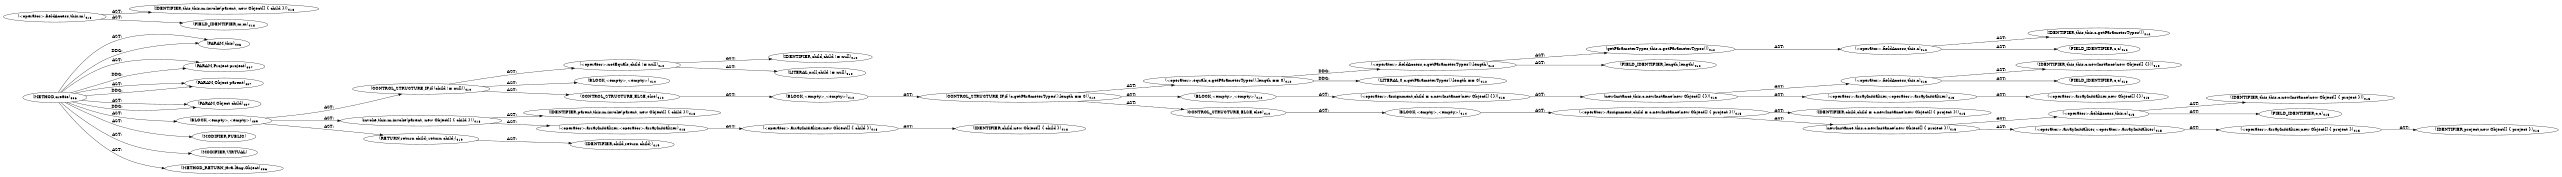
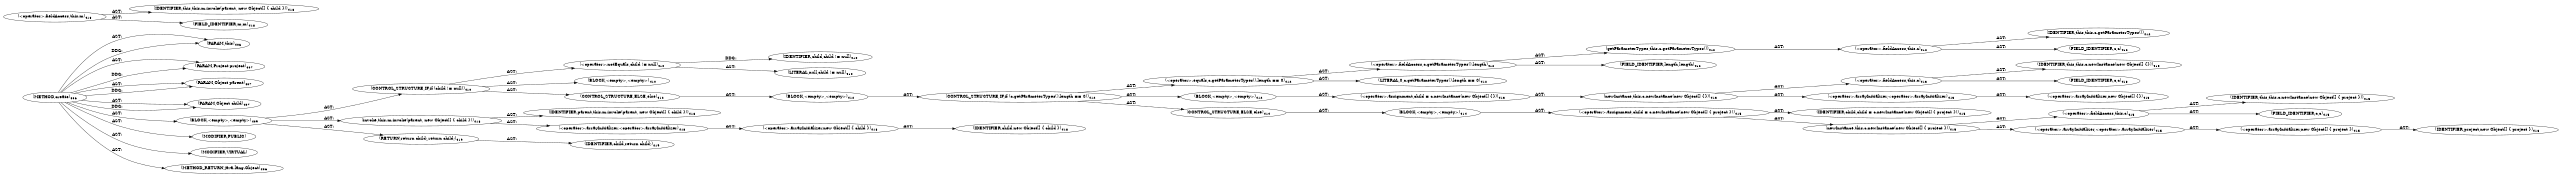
edge "(<operator>.notEquals,child != null)" -> "(IDENTIFIER,child,child != null)": label "AST: " -> "DDG: "
edge "(<operator>.equals,c.getParameterTypes().length == 0)" -> "(<operator>.fieldAccess,c.getParameterTypes().length)": label "DDG: " -> "AST: "
edge "(<operator>.equals,c.getParameterTypes().length == 0)" -> "(LITERAL,0,c.getParameterTypes().length == 0)": label "DDG: " -> "AST: "
